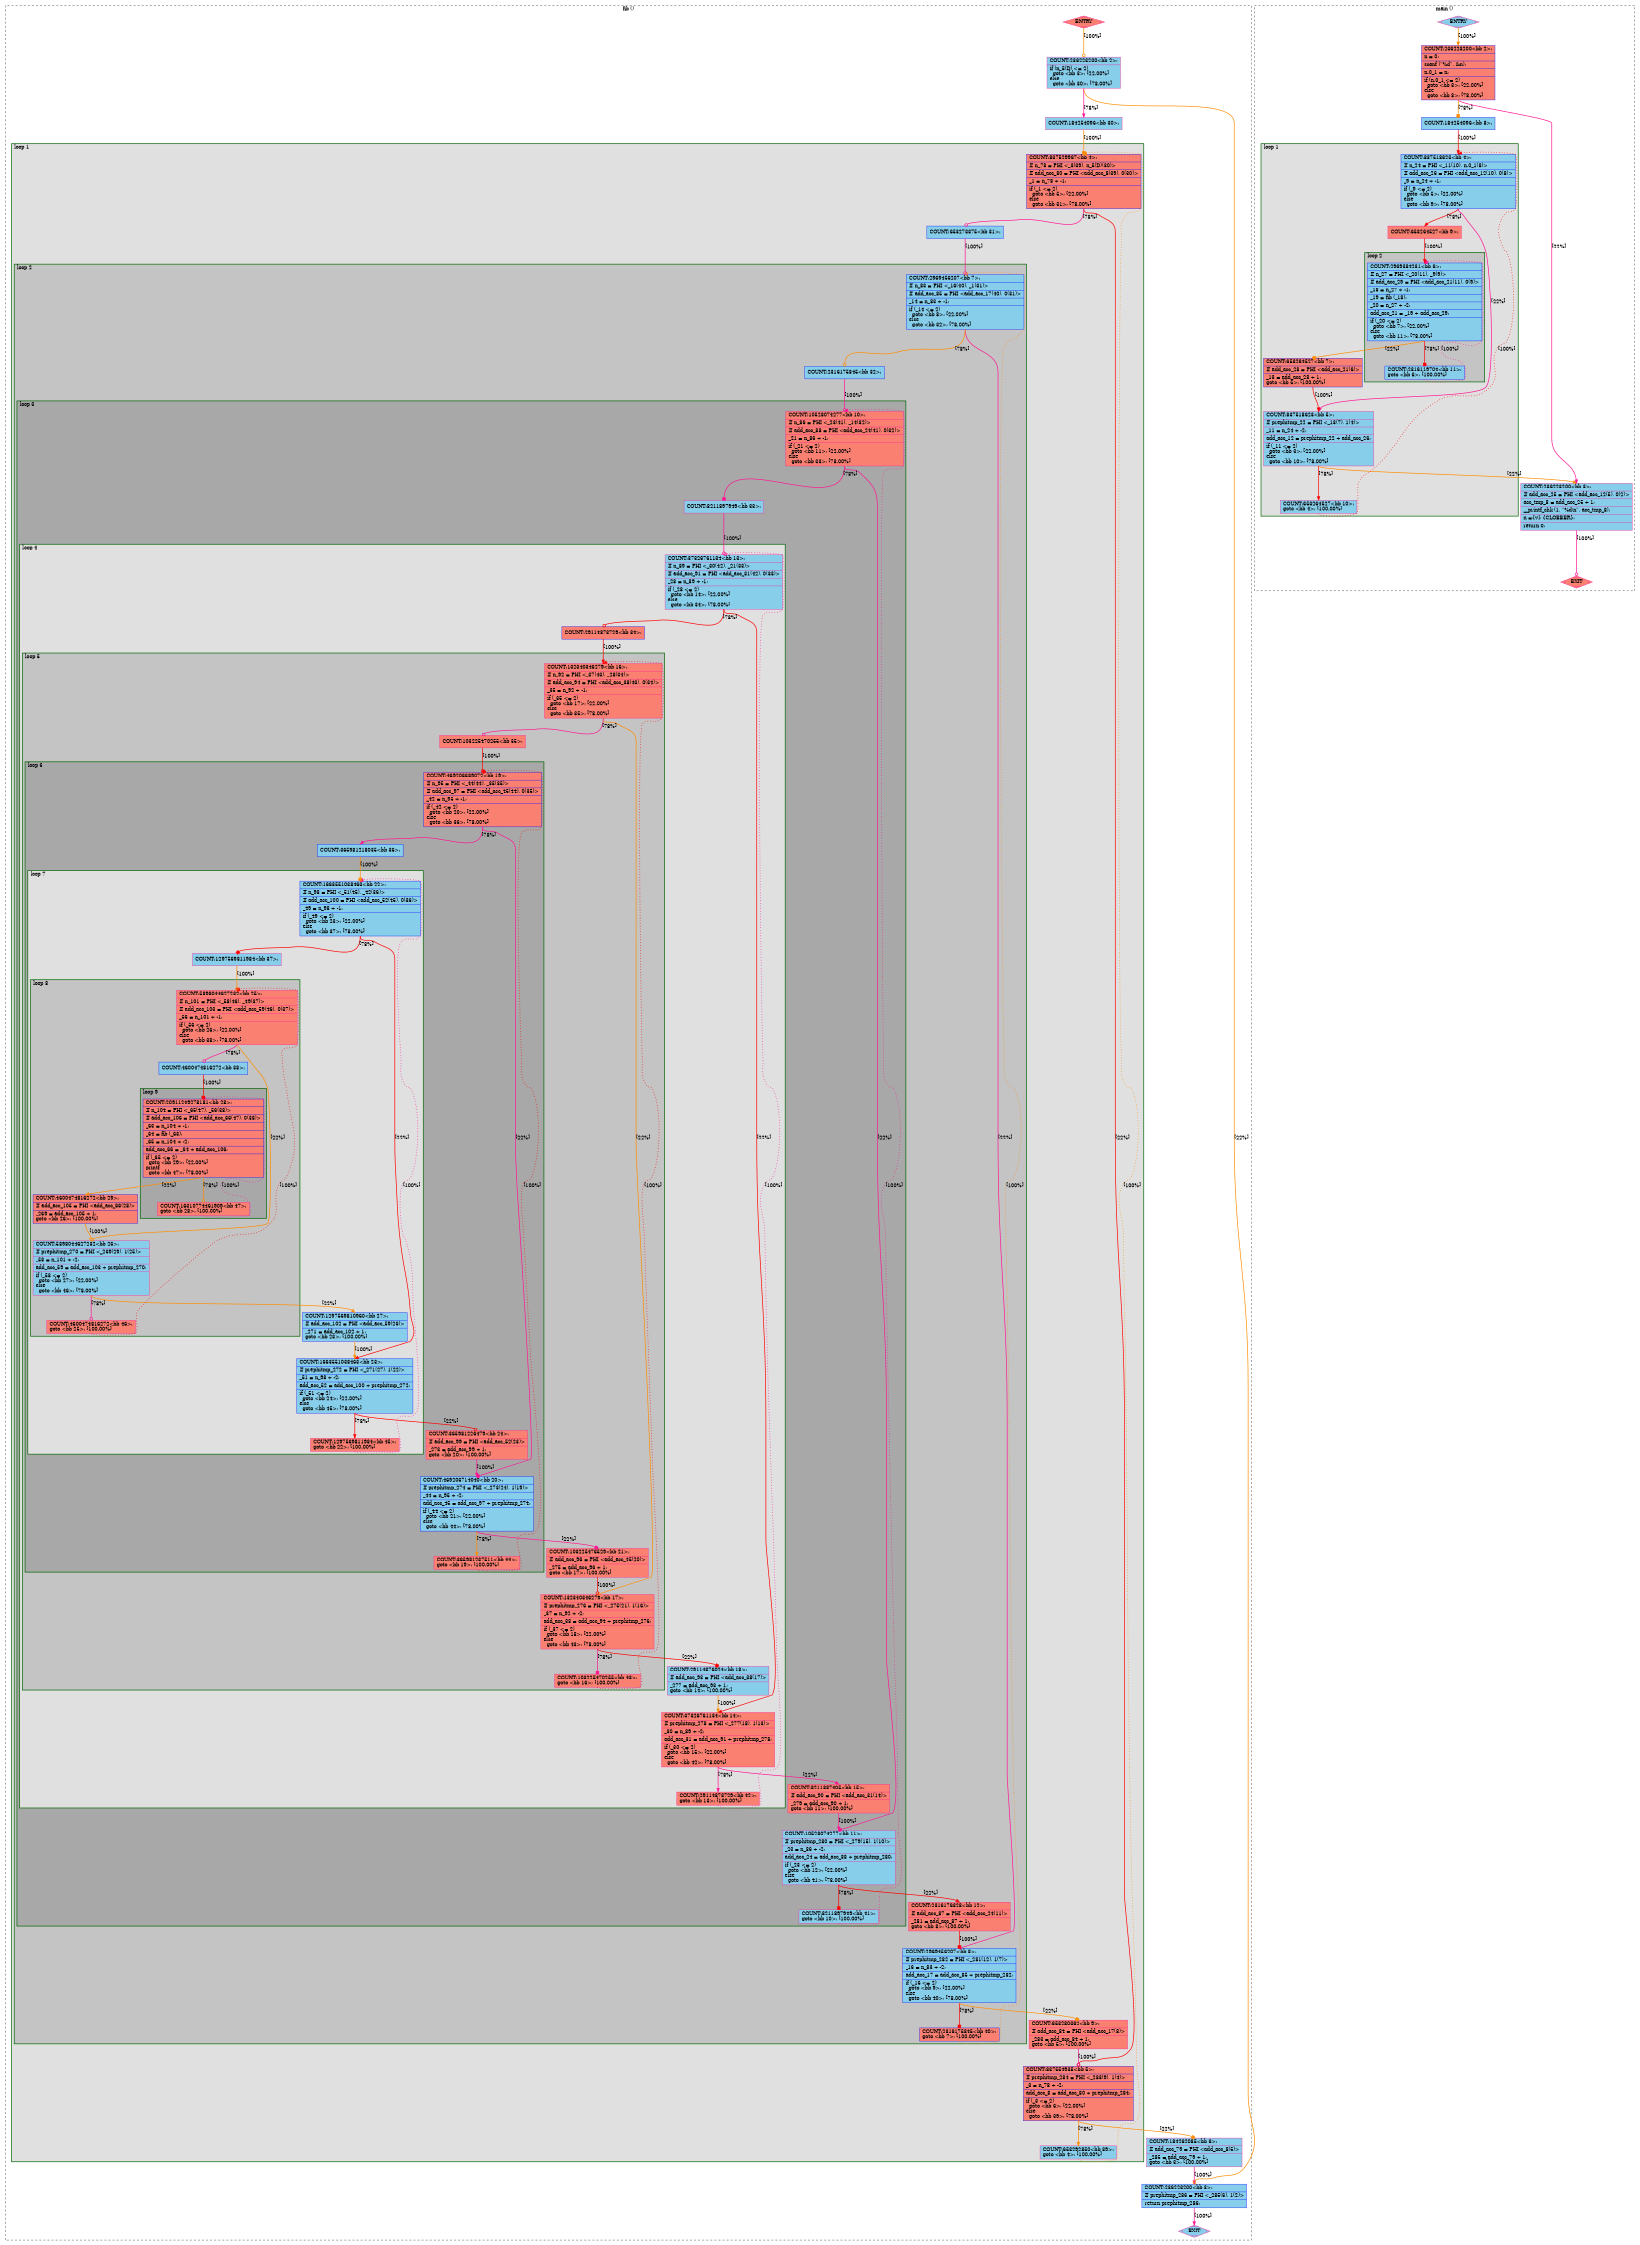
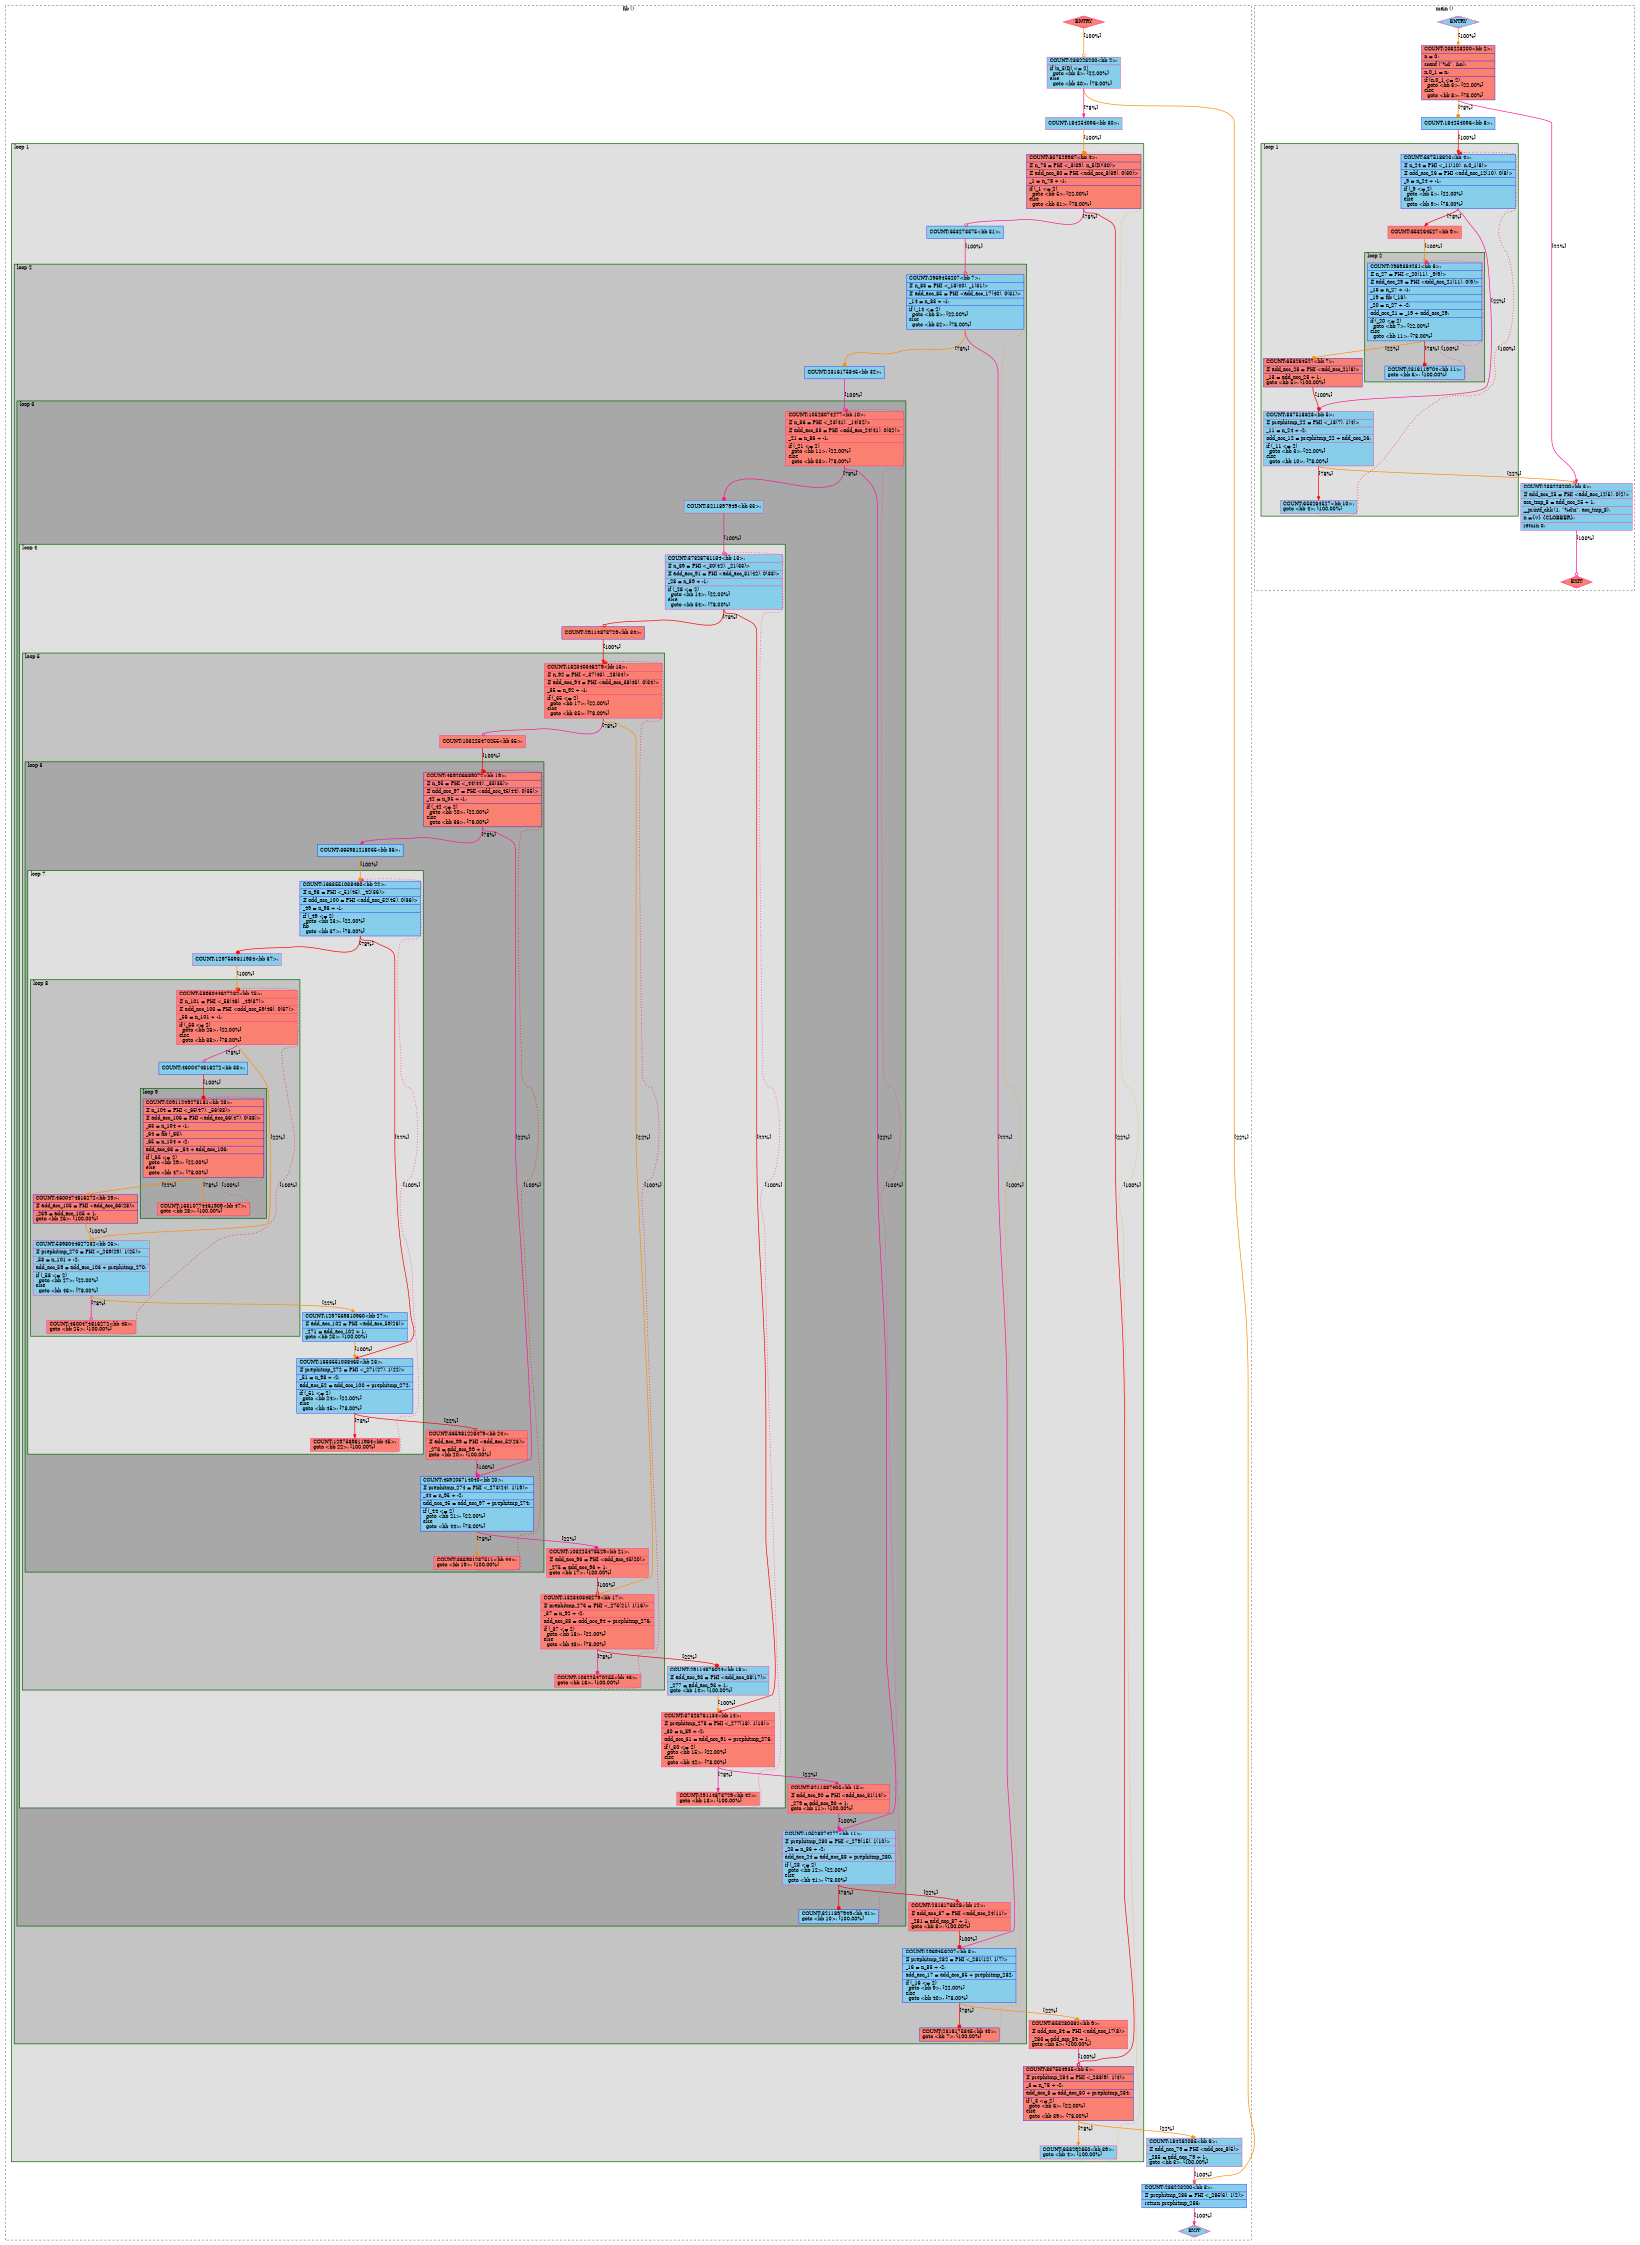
edge "COUNT:653264527<bb 9>:" -> "COUNT:2969384231<bb 6>:": color red -> darkorange
edge "COUNT:2969456207<bb 7>:" -> "COUNT:2316175845<bb 32>:": arrowhead odot -> box
node "COUNT:1663551038463<bb 22>:": text "else" -> "fib"
node "COUNT:20911249278181<bb 28>:": text "printf" -> "else"
node "COUNT:8211897949<bb 41>:": color deeppink -> blue
